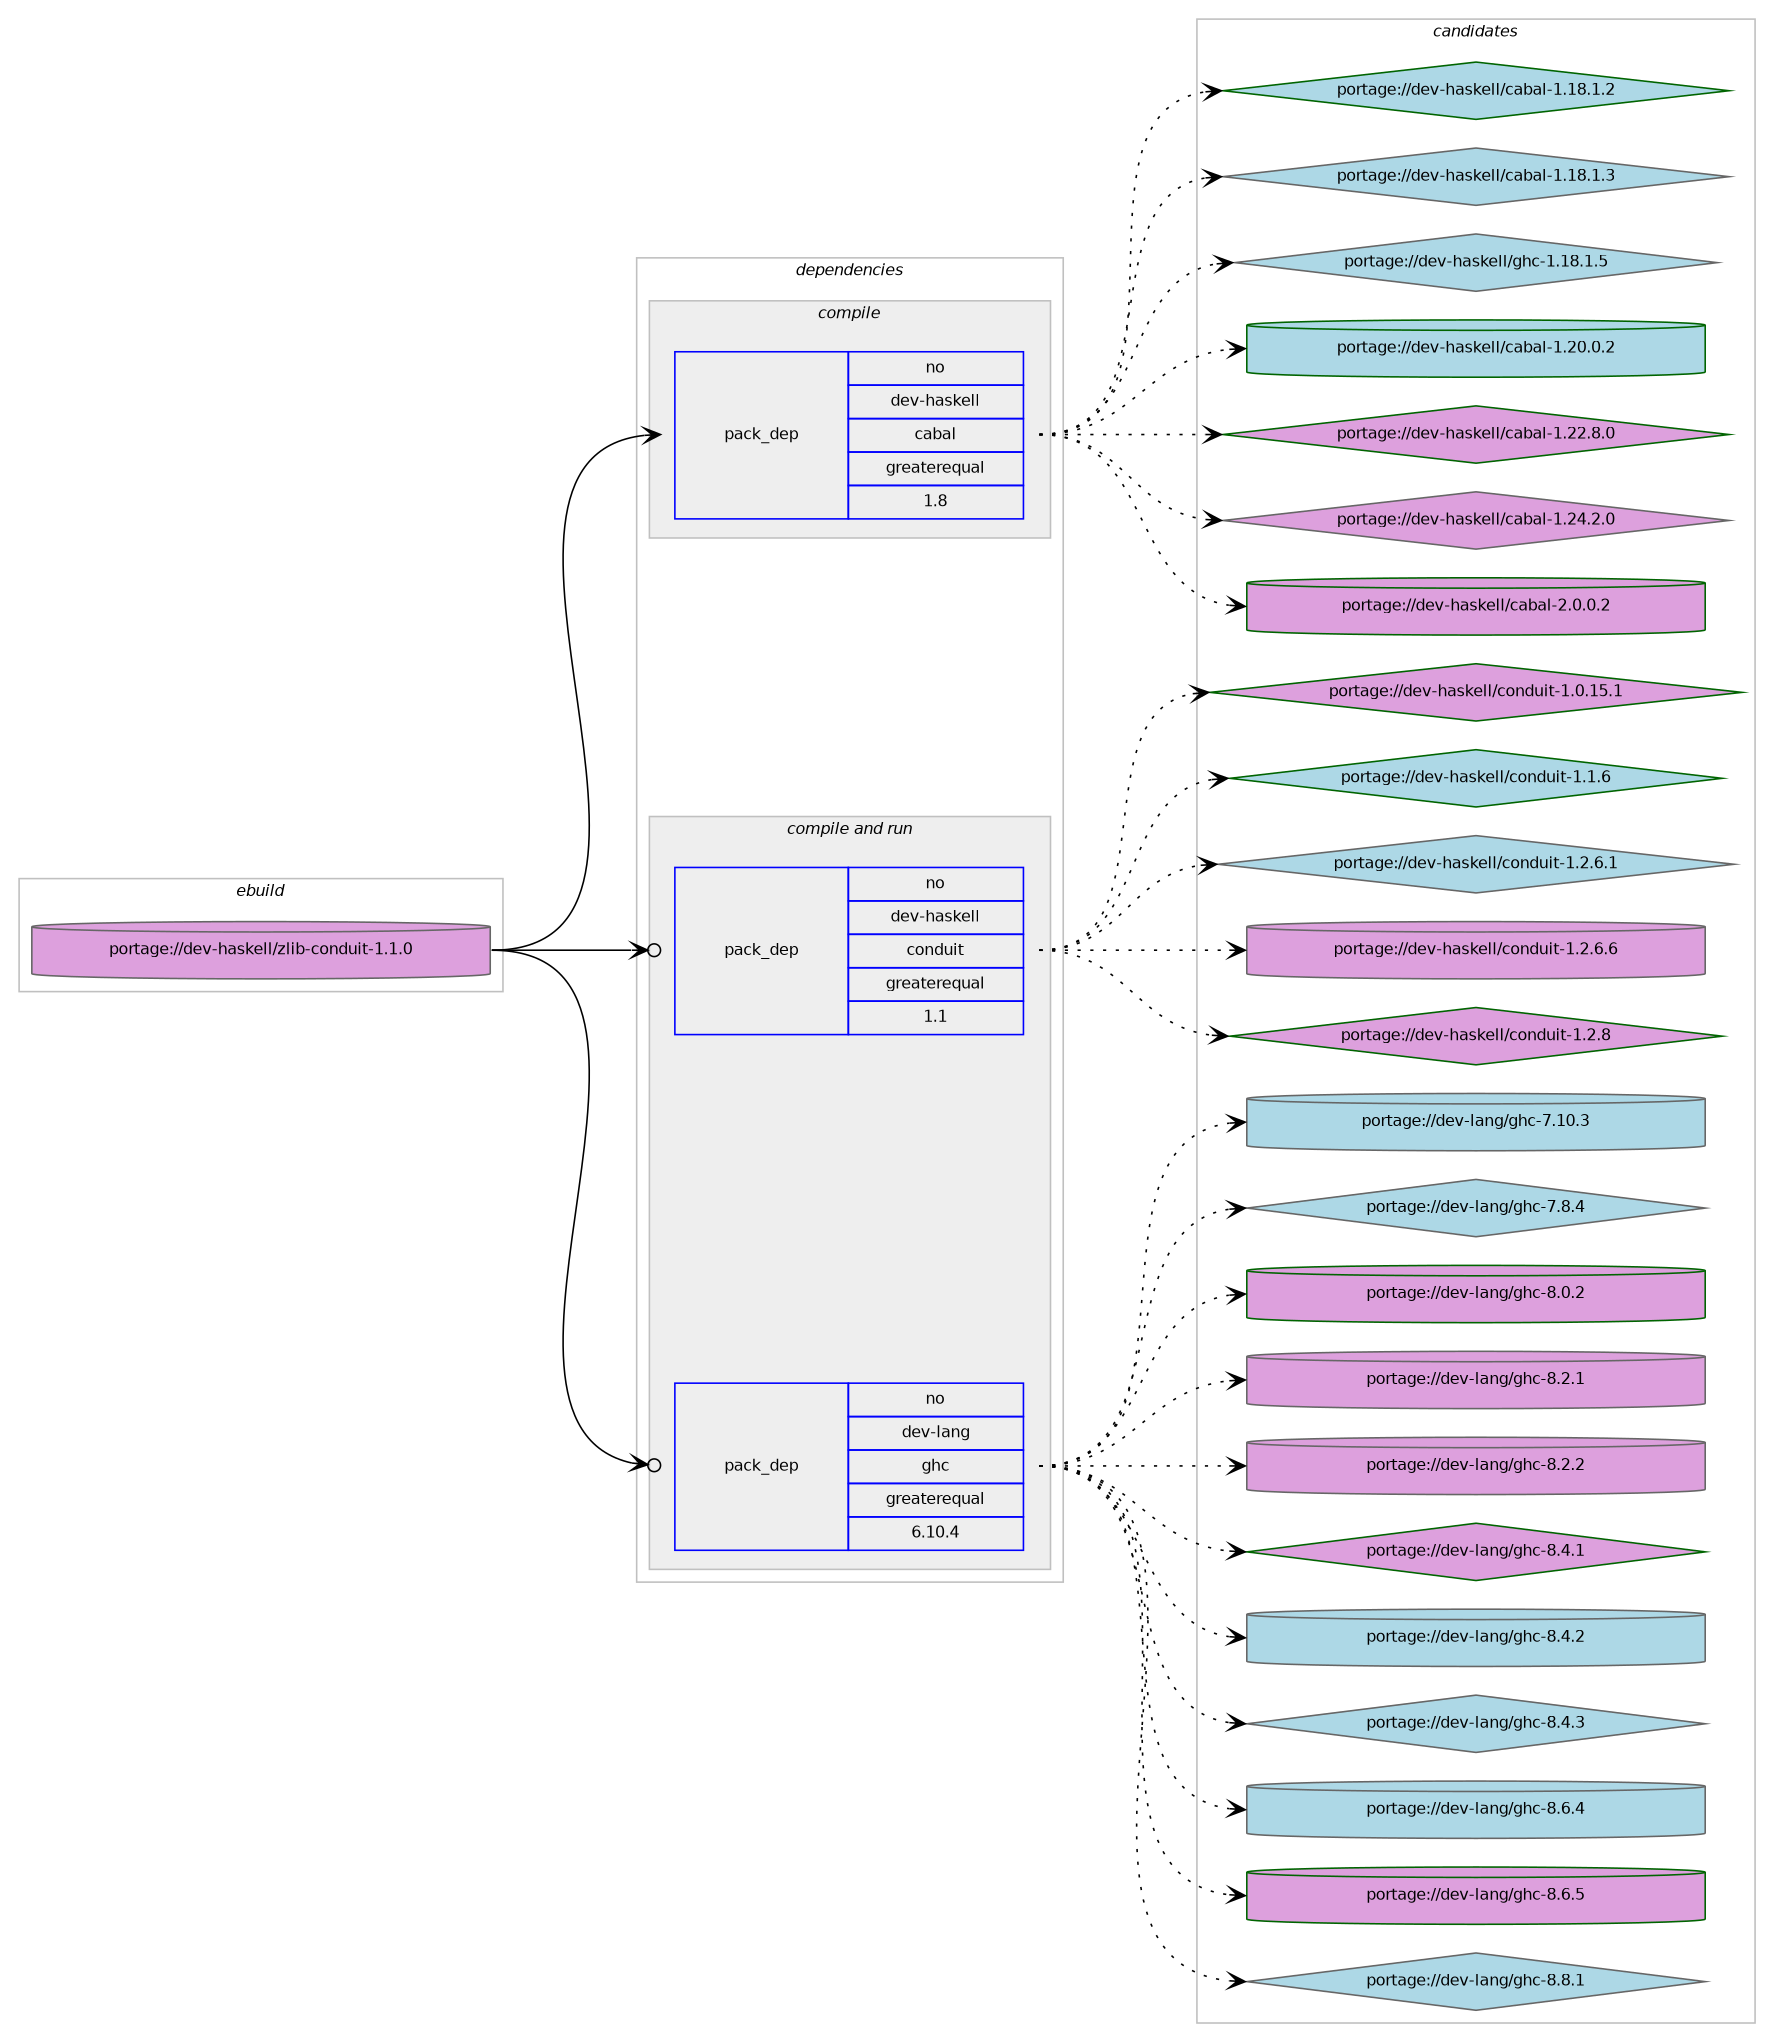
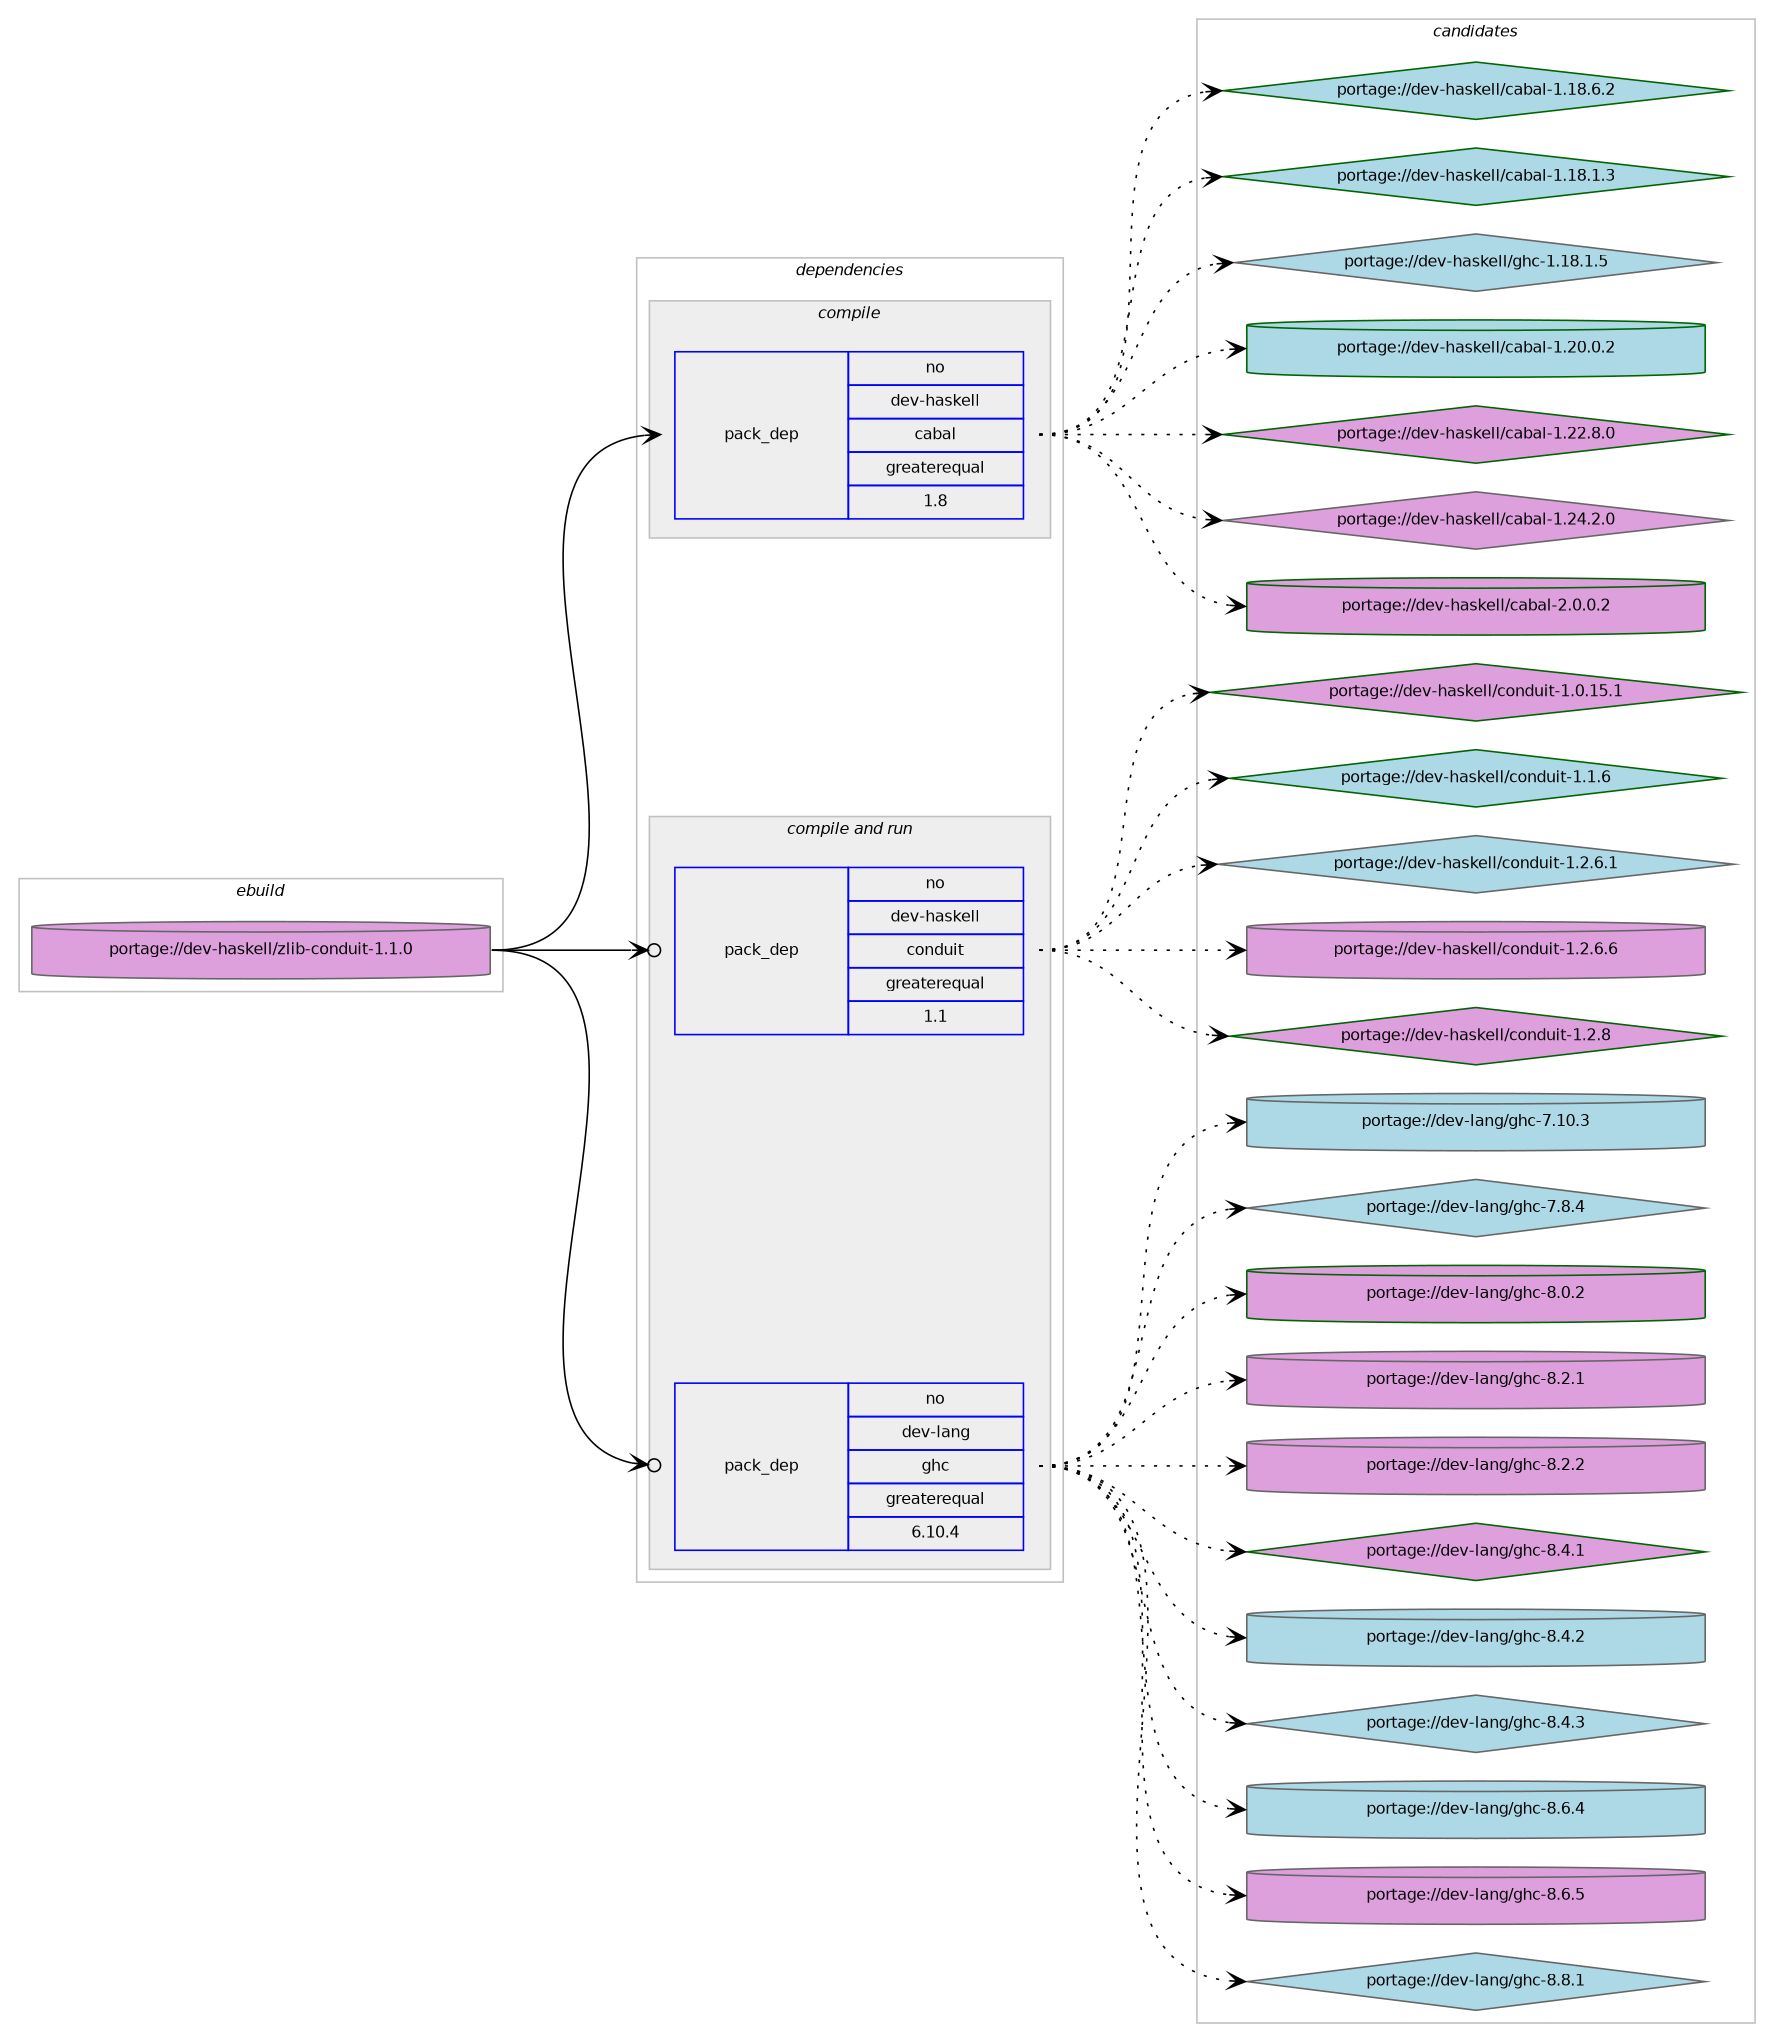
node "portage://dev-haskell/cabal-1.18.1.2": label "portage://dev-haskell/cabal-1.18.1.2" -> "portage://dev-haskell/cabal-1.18.6.2"
node "portage://dev-haskell/cabal-1.18.1.3": color gray40 -> darkgreen
node "portage://dev-lang/ghc-8.6.5": color darkgreen -> gray40
